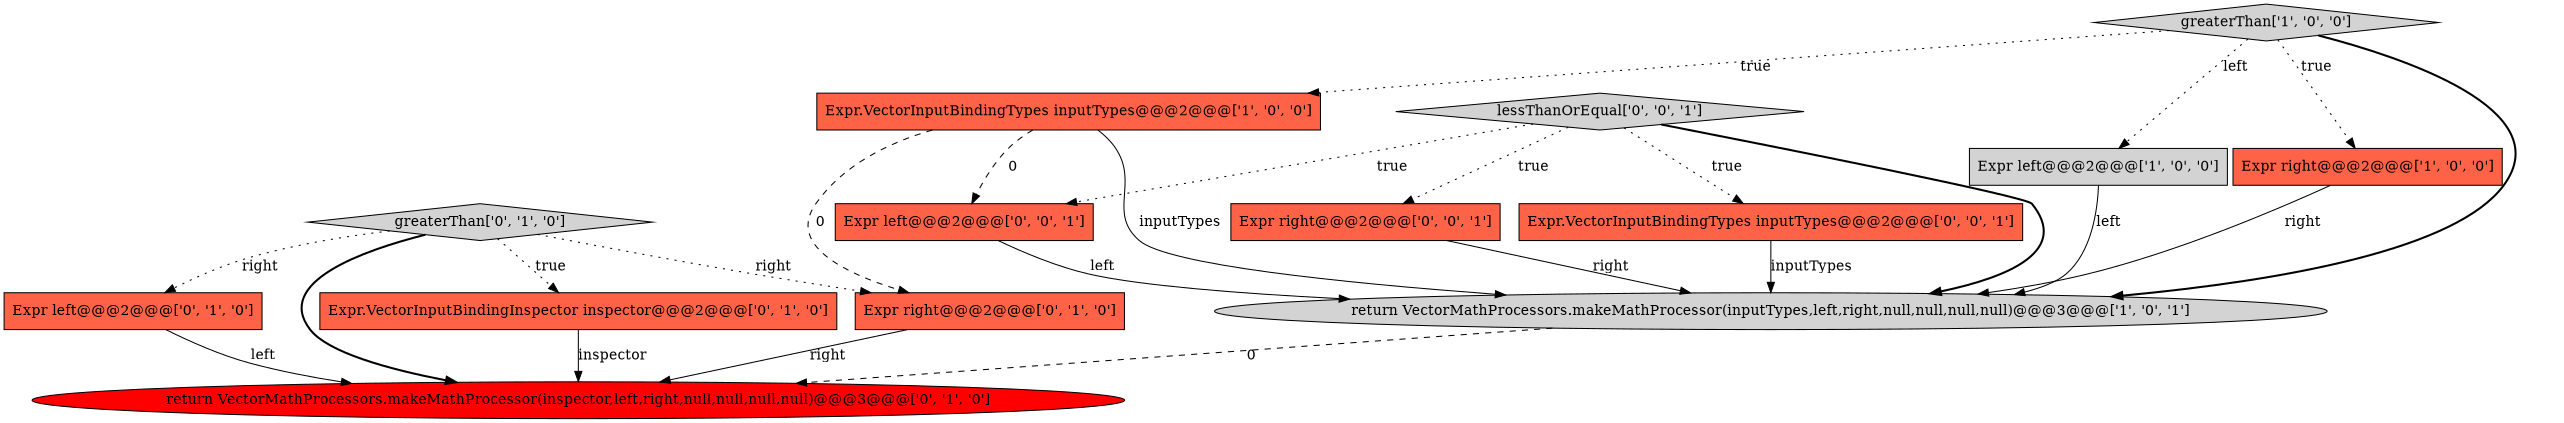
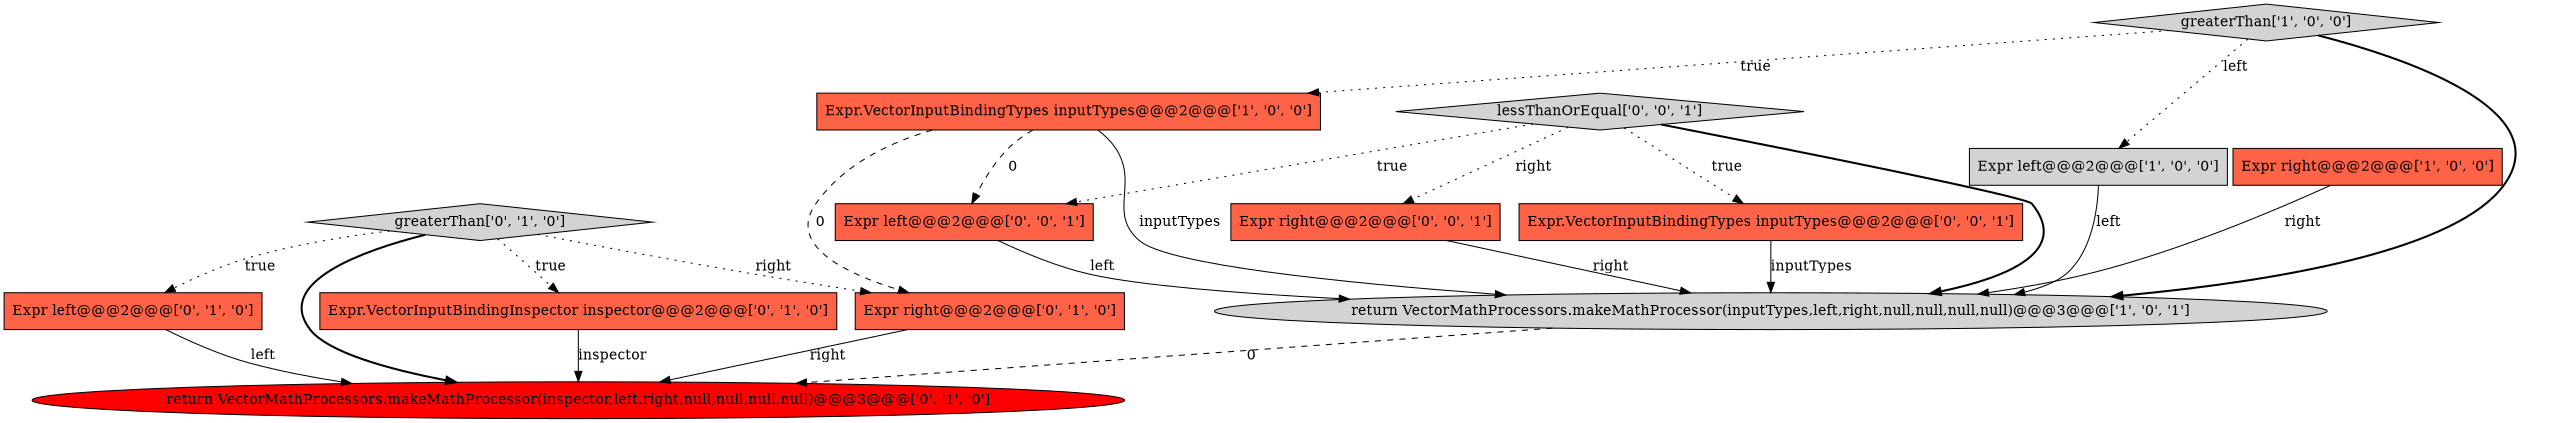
edge "greaterThan['1', '0', '0']" -> "Expr right@@@2@@@['1', '0', '0']": removed, label "true"
edge "lessThanOrEqual['0', '0', '1']" -> "Expr right@@@2@@@['0', '0', '1']": label "true" -> "right"
edge "greaterThan['0', '1', '0']" -> "Expr left@@@2@@@['0', '1', '0']": label "right" -> "true"
